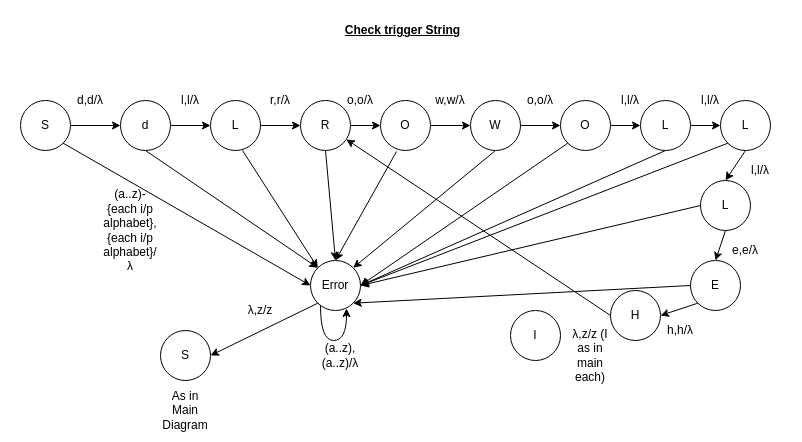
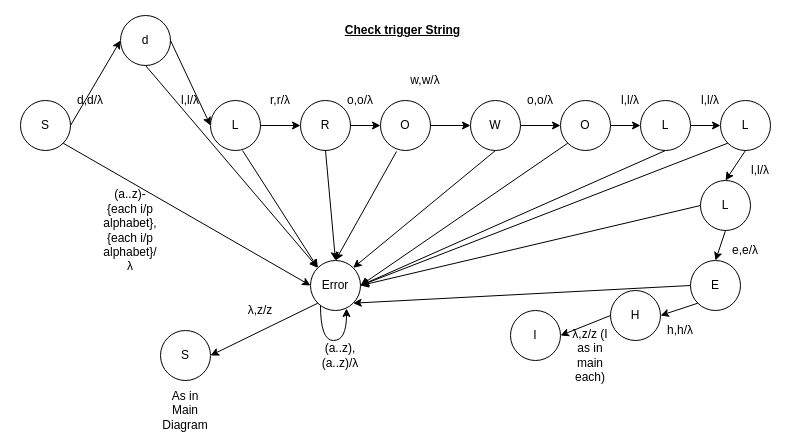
node "w,w/λ": moved (451, 101) -> (426, 81)
node "d": moved (146, 126) -> (146, 41)
edge "H" -> "R": now "H" -> "I"
